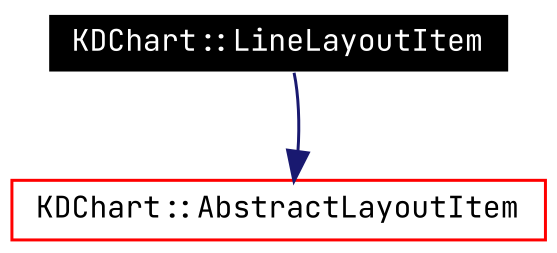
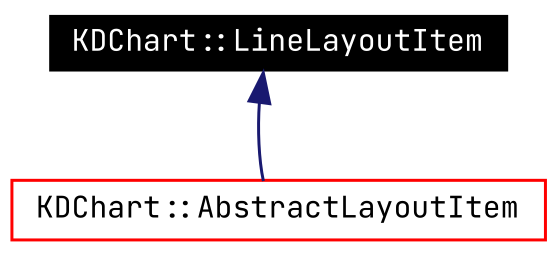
edge "KDChart::LineLayoutItem" -> "KDChart::AbstractLayoutItem": reversed
